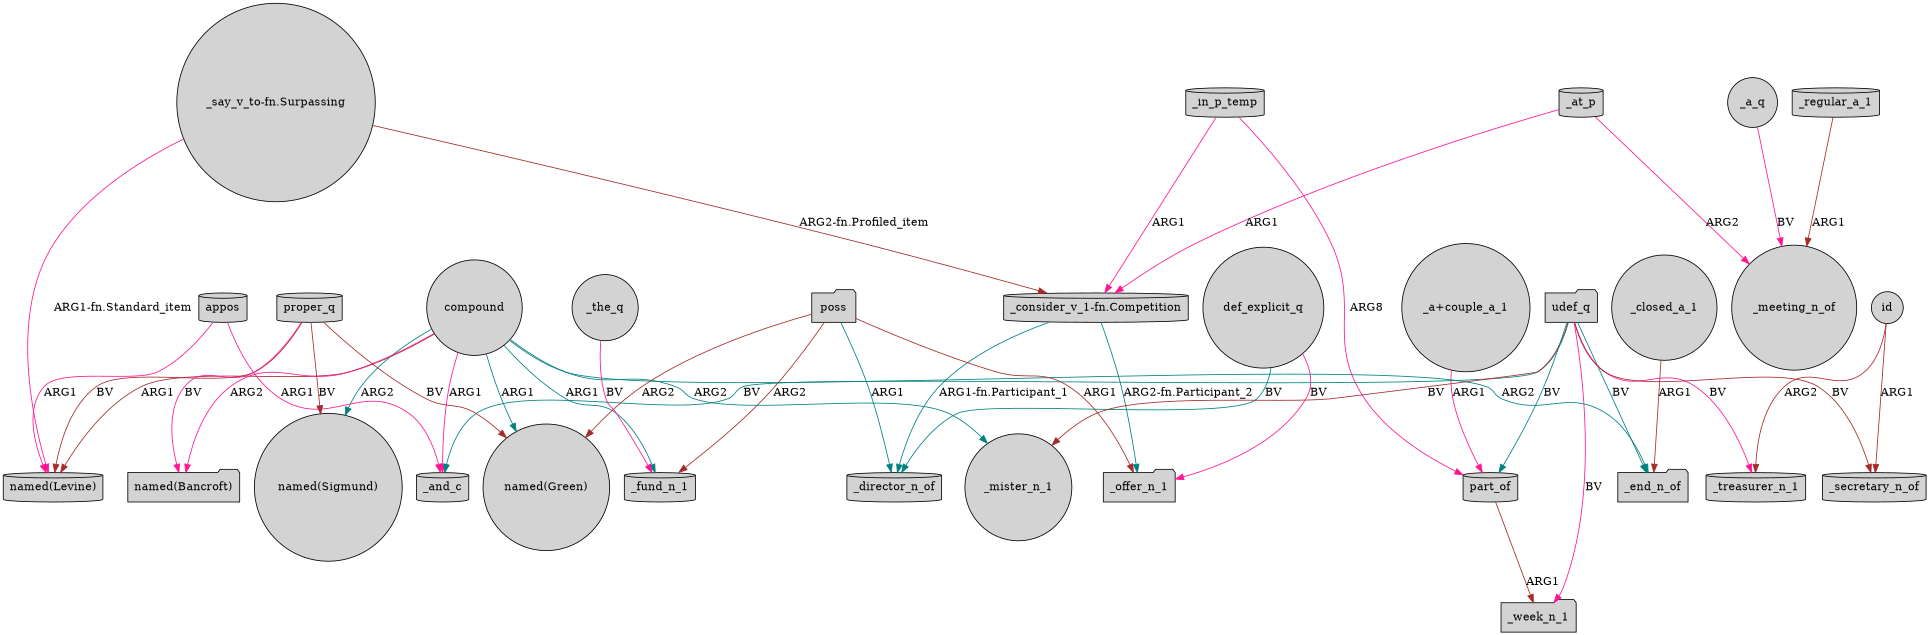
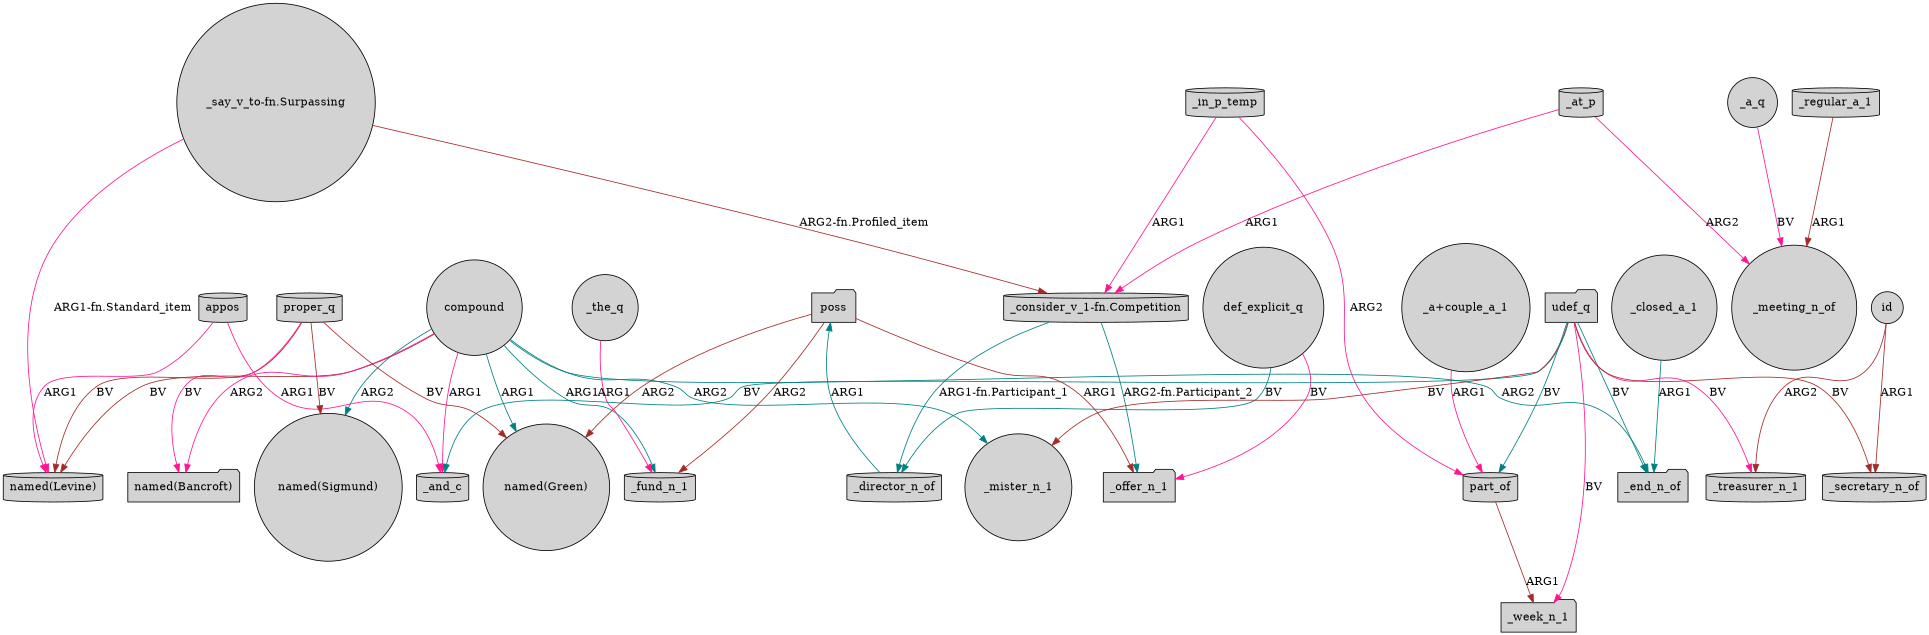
edge "_in_p_temp" -> "part_of": label "ARG8" -> "ARG2"
edge "poss" -> "_director_n_of": reversed
edge "compound" -> "named(Levine)": label "ARG1" -> "BV"
edge "_the_q" -> "_fund_n_1": label "BV" -> "ARG1"
edge "_closed_a_1" -> "_end_n_of": color brown -> teal
